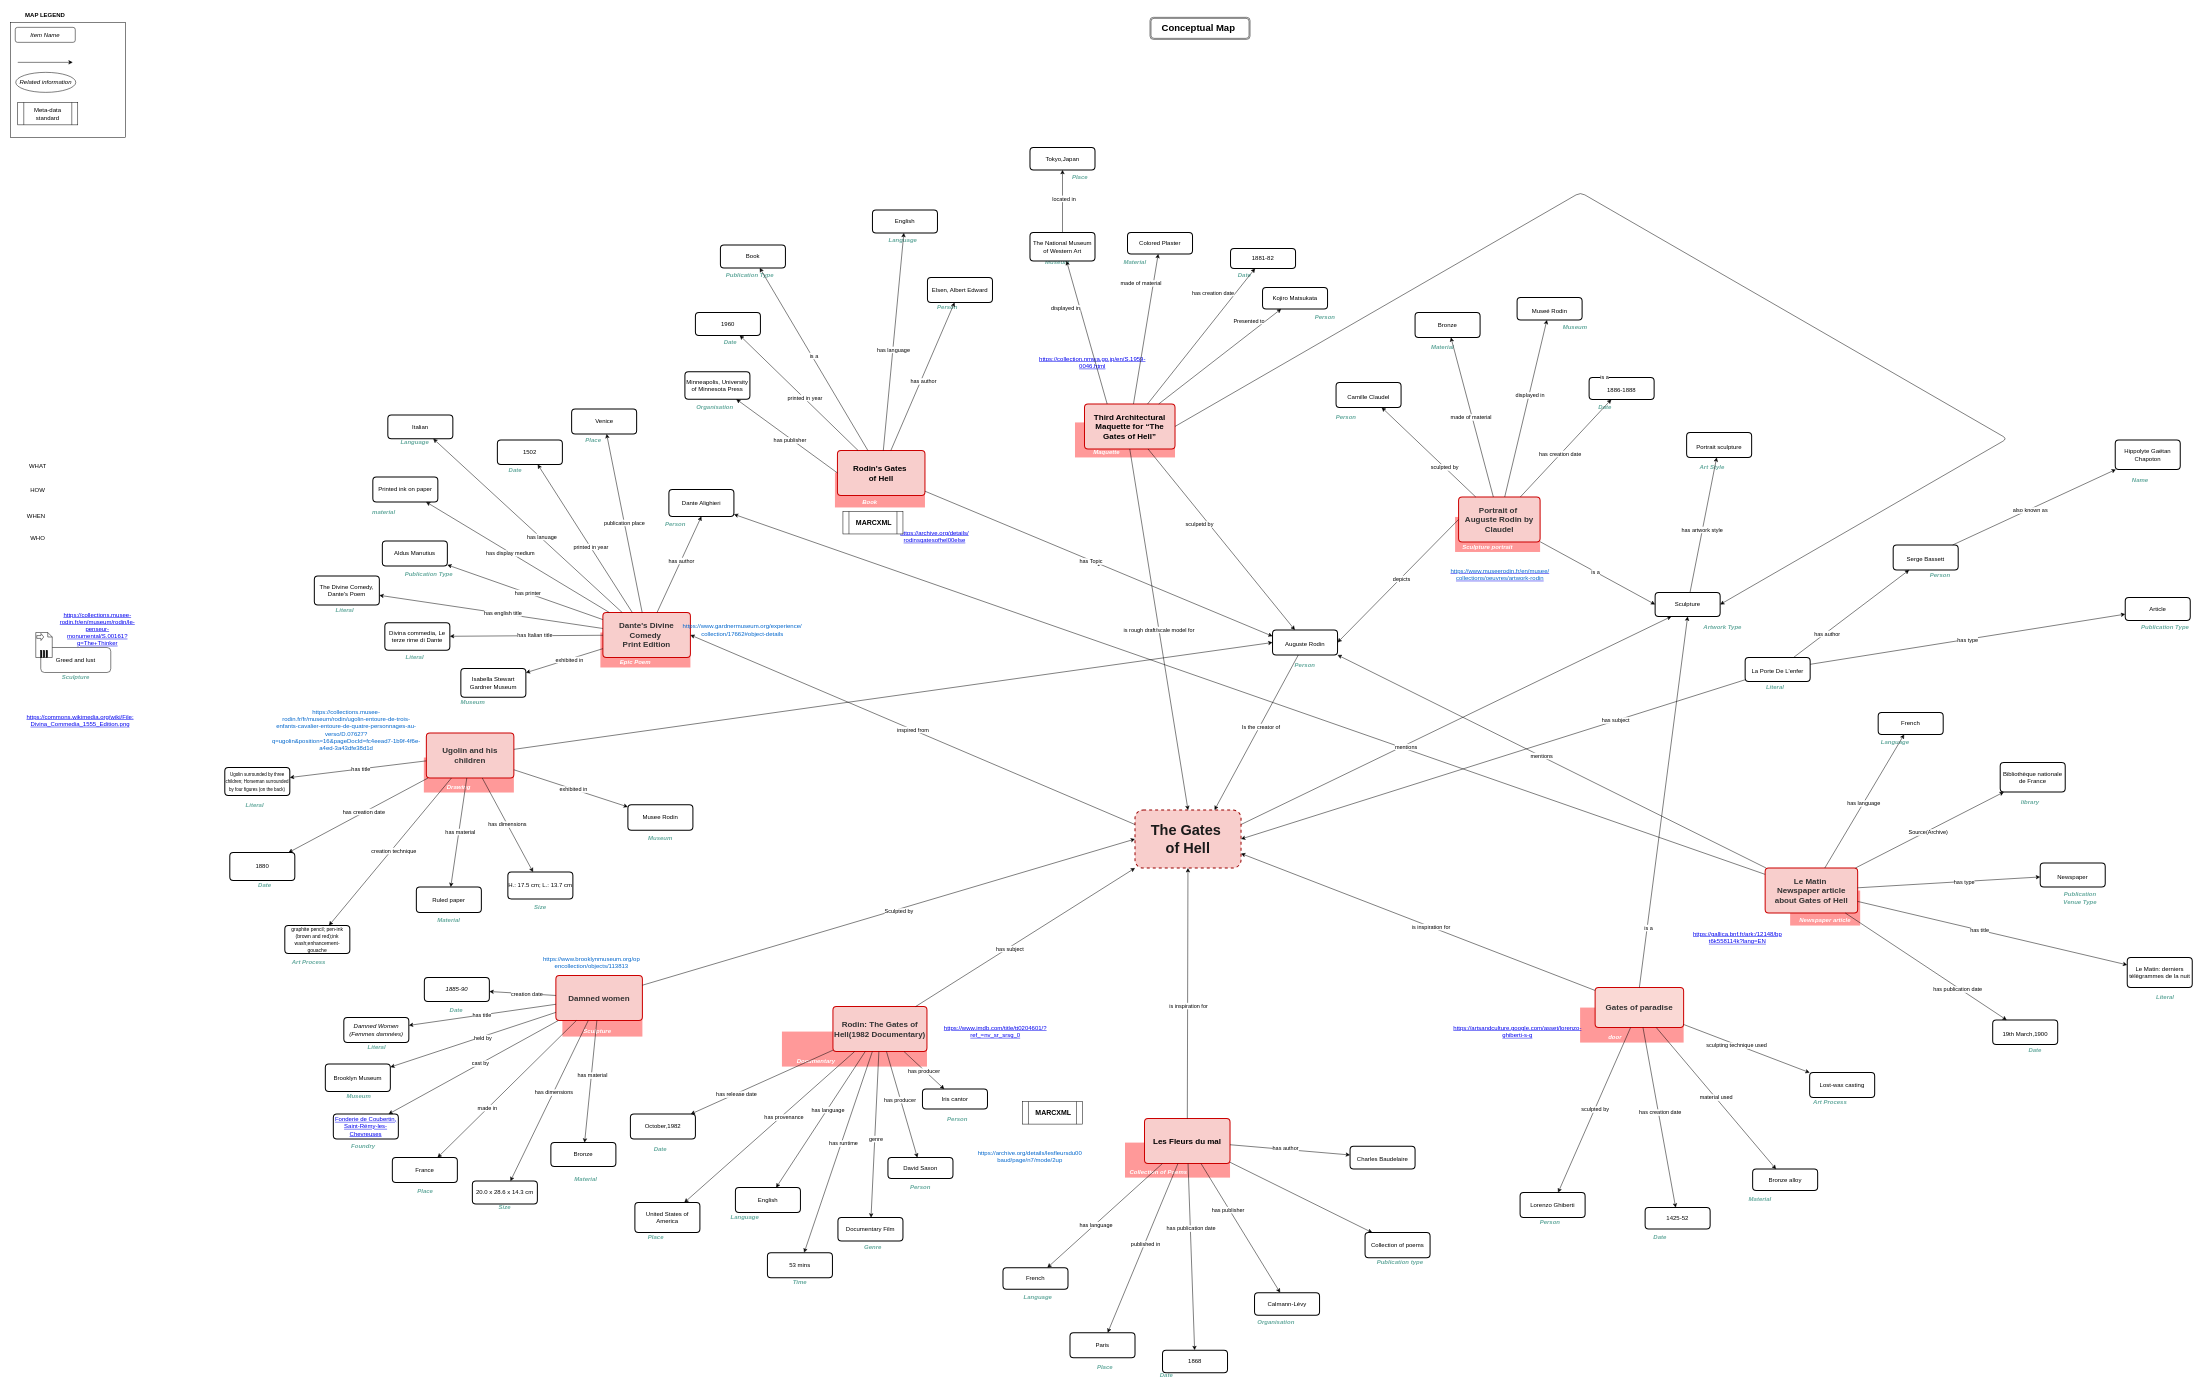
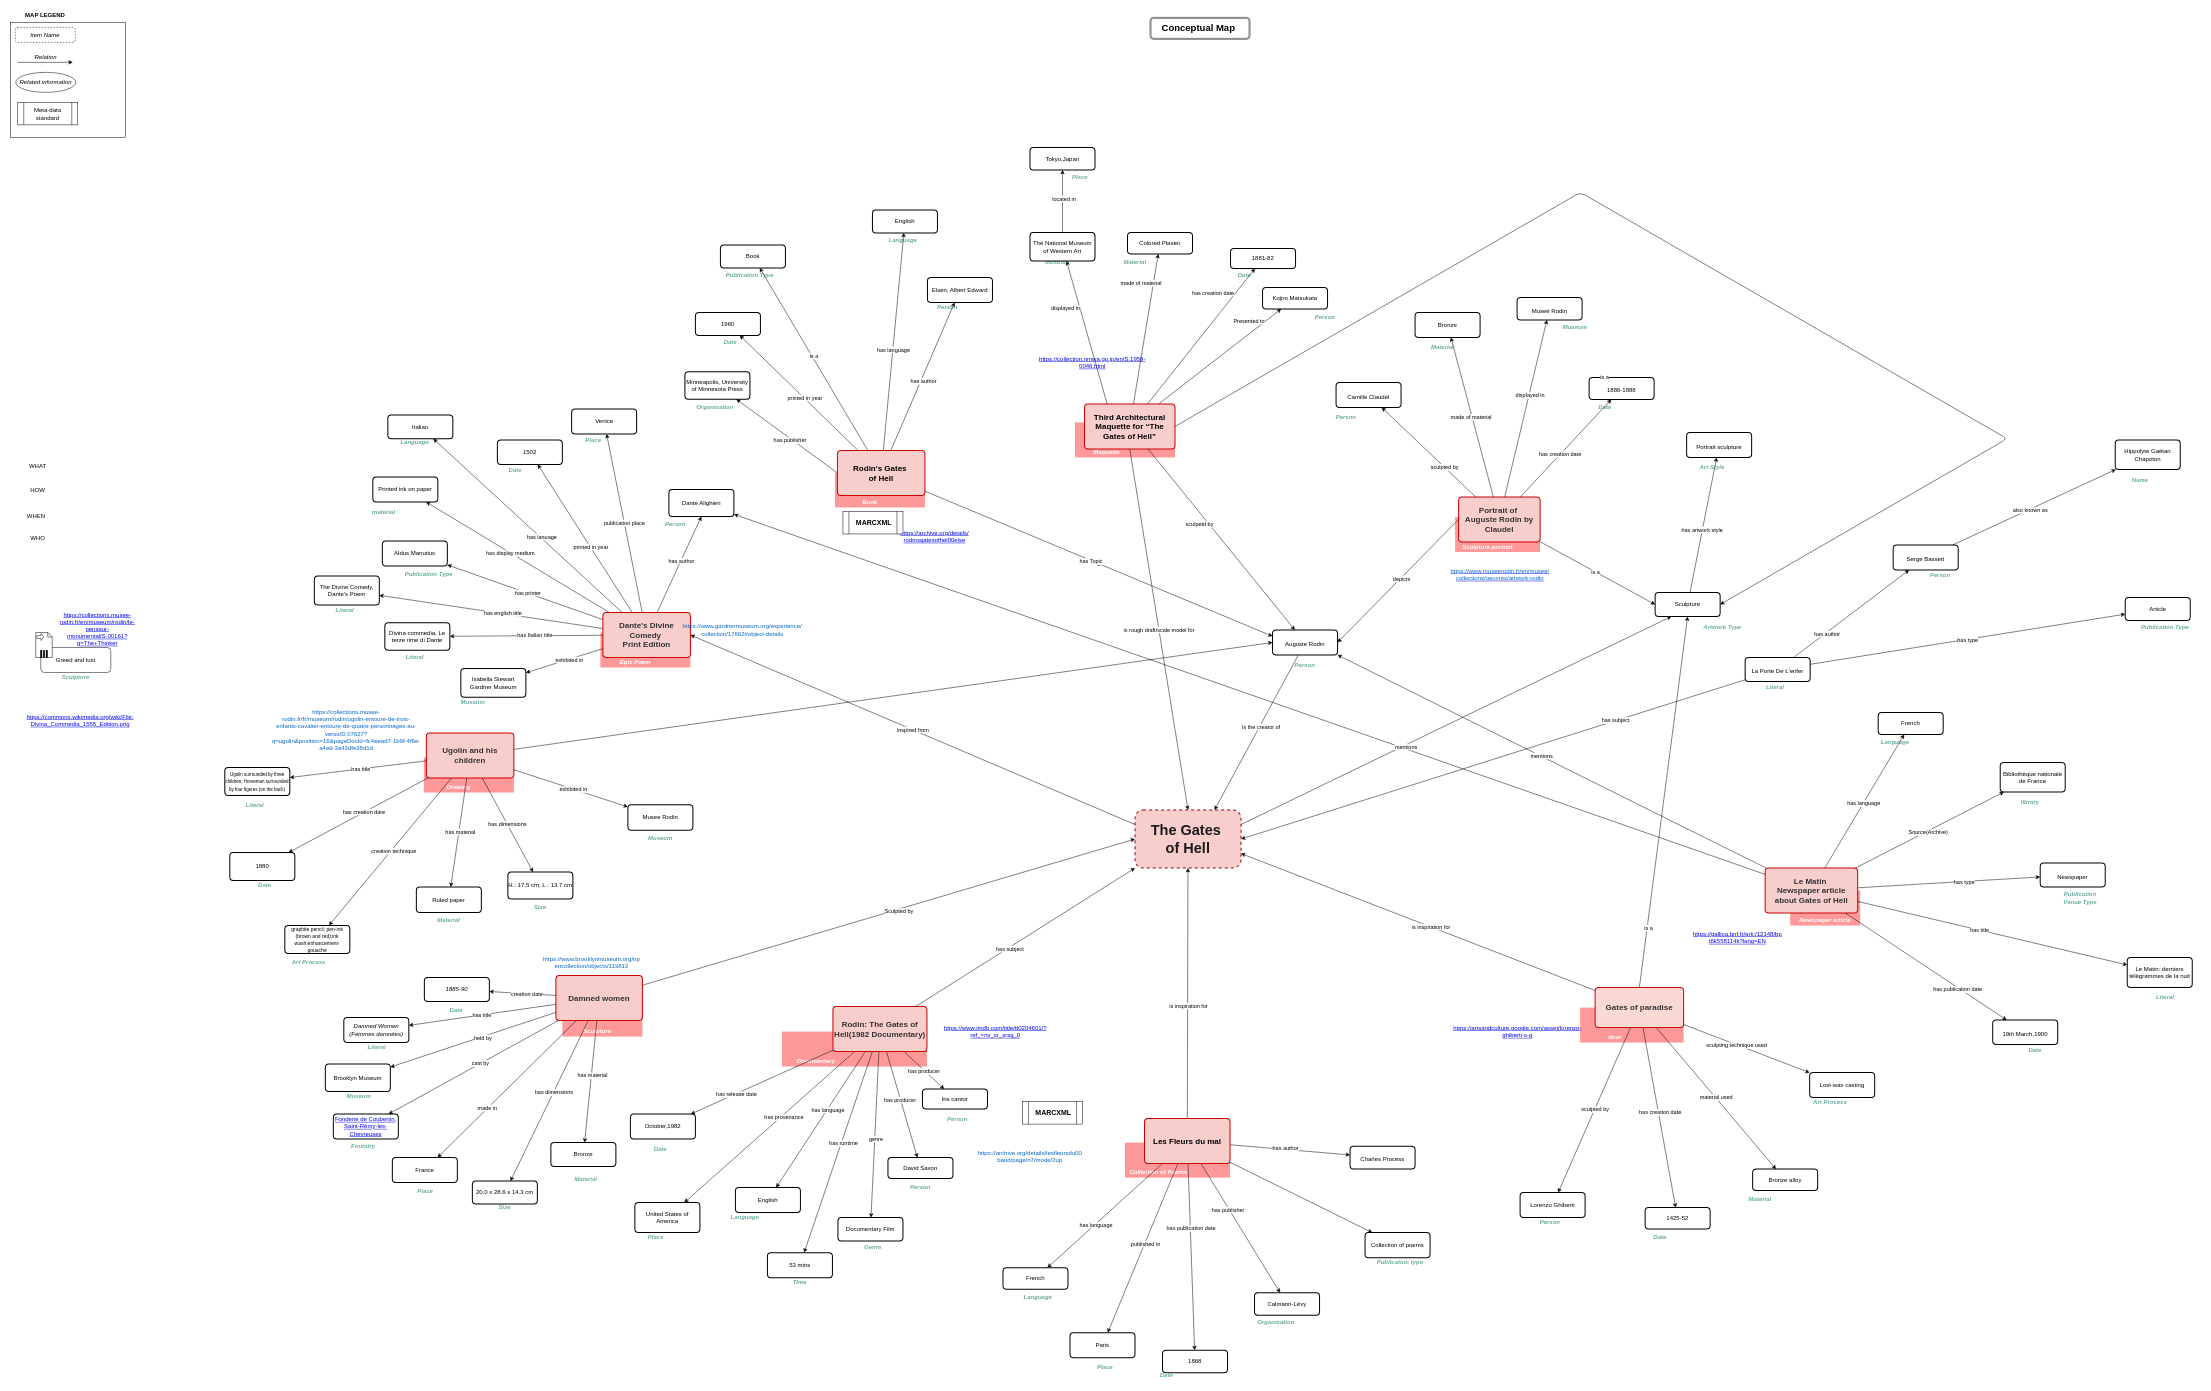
node "Item Name": style solid -> dashed
node "Relation": added
node "Charles Baudelaire": label "Charles Baudelaire" -> "Charles Process"
